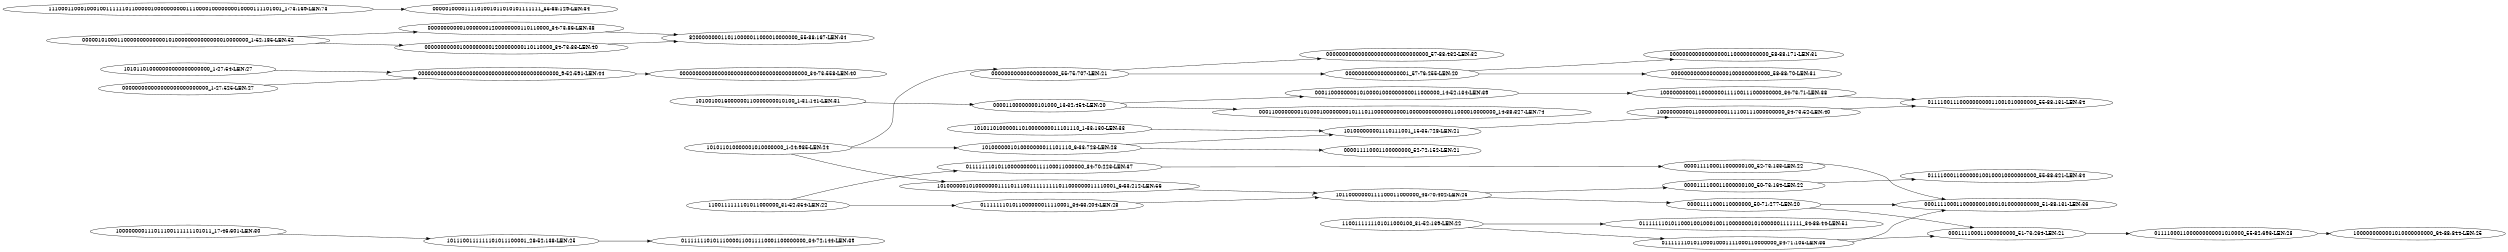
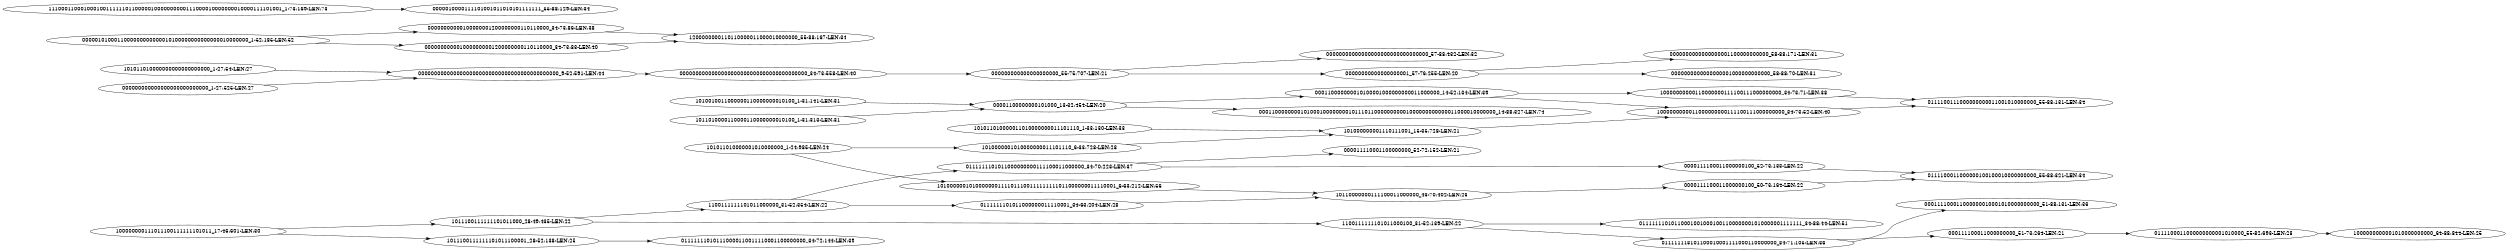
node "8200000000110110000011000010000000_55-88:167-LEN:34": label "8200000000110110000011000010000000_55-88:167-LEN:34" -> "1200000000110110000011000010000000_55-88:167-LEN:34"
edge "101011010000001010000000_1-24:985-LEN:24" -> "000000000000000000000_55-75:707-LEN:21": now "0000000000000000000000000000000000000000_34-73:558-LEN:40" -> "000000000000000000000_55-75:707-LEN:21"
node "1010010016000000110000000010100_1-31:141-LEN:31": label "1010010016000000110000000010100_1-31:141-LEN:31" -> "1010010011000000110000000010100_1-31:141-LEN:31"
edge "000110000000010100001000000000011000000_14-52:134-LEN:39" -> "1000000000011000000000111100111000000000_34-73:52-LEN:40": added
node "1011010000110000110000000010100_1-31:313-LEN:31": added
edge "1010000001010000000011101110_6-33:728-LEN:28" -> "000011110001100000000_52-72:152-LEN:21": now "0111111101011000000000111100011000000_34-70:223-LEN:37" -> "000011110001100000000_52-72:152-LEN:21"
edge "0000111100011000000100_52-73:133-LEN:22" -> "000111100011000000010001010000000000_51-88:131-LEN:36": now "0000111100011000000100_52-73:133-LEN:22" -> "0111100011000000100100010000000000_55-88:321-LEN:34"
node "00001111000110000000_50-71:277-LEN:20": removed
node "1011100111111101011000_28-49:435-LEN:22": added
node "011111110101100010001111000110000000_34-71:105-LEN:36": label "011111110101100010001111000110000000_34-71:105-LEN:36" -> "011111113101100010001111000110000000_34-71:105-LEN:36"
